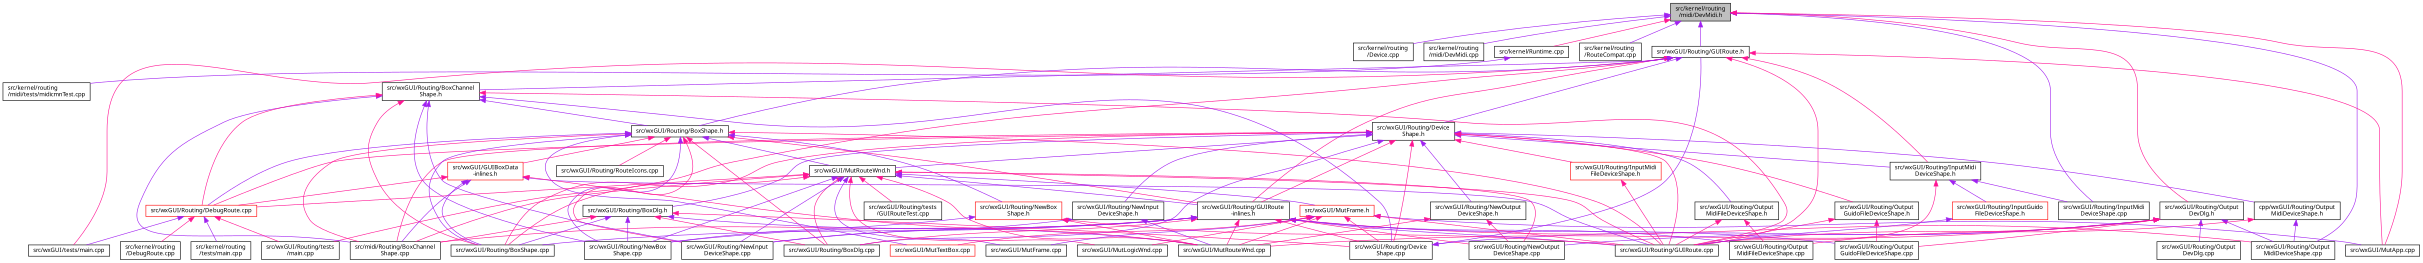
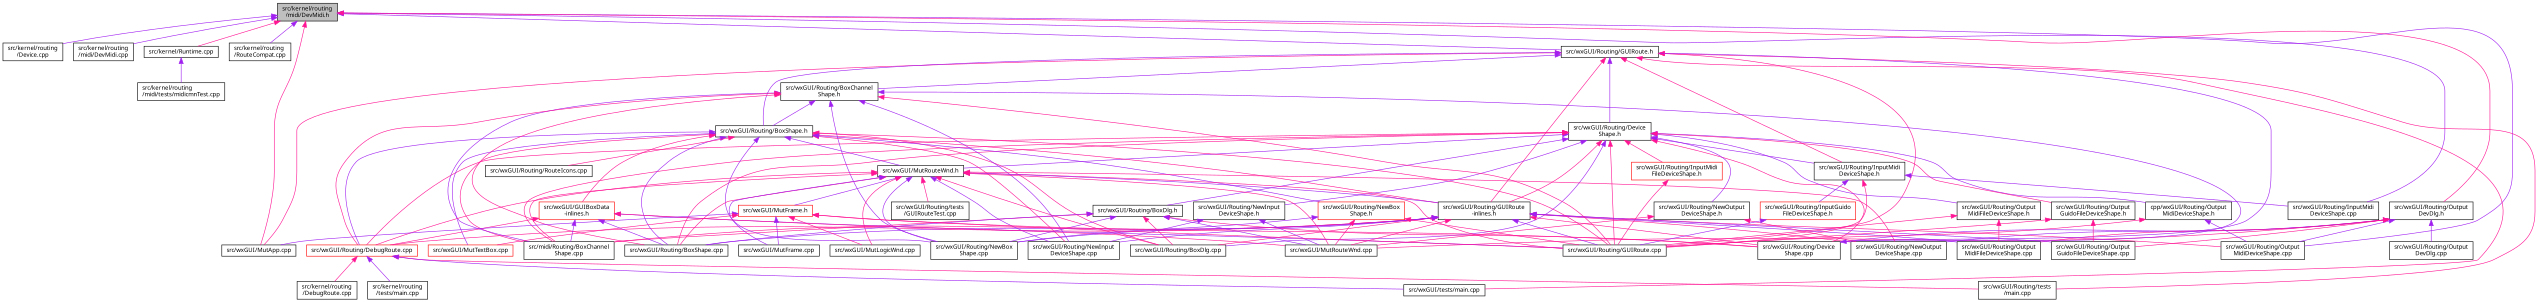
edge "src/wxGUI/Routing/DebugRoute.cpp" -> "src/wxGUI/Routing/GUIRoute -inlines.h": added
edge "src/wxGUI/MutRouteWnd.cpp" -> "src/wxGUI/MutFrame.h": removed
